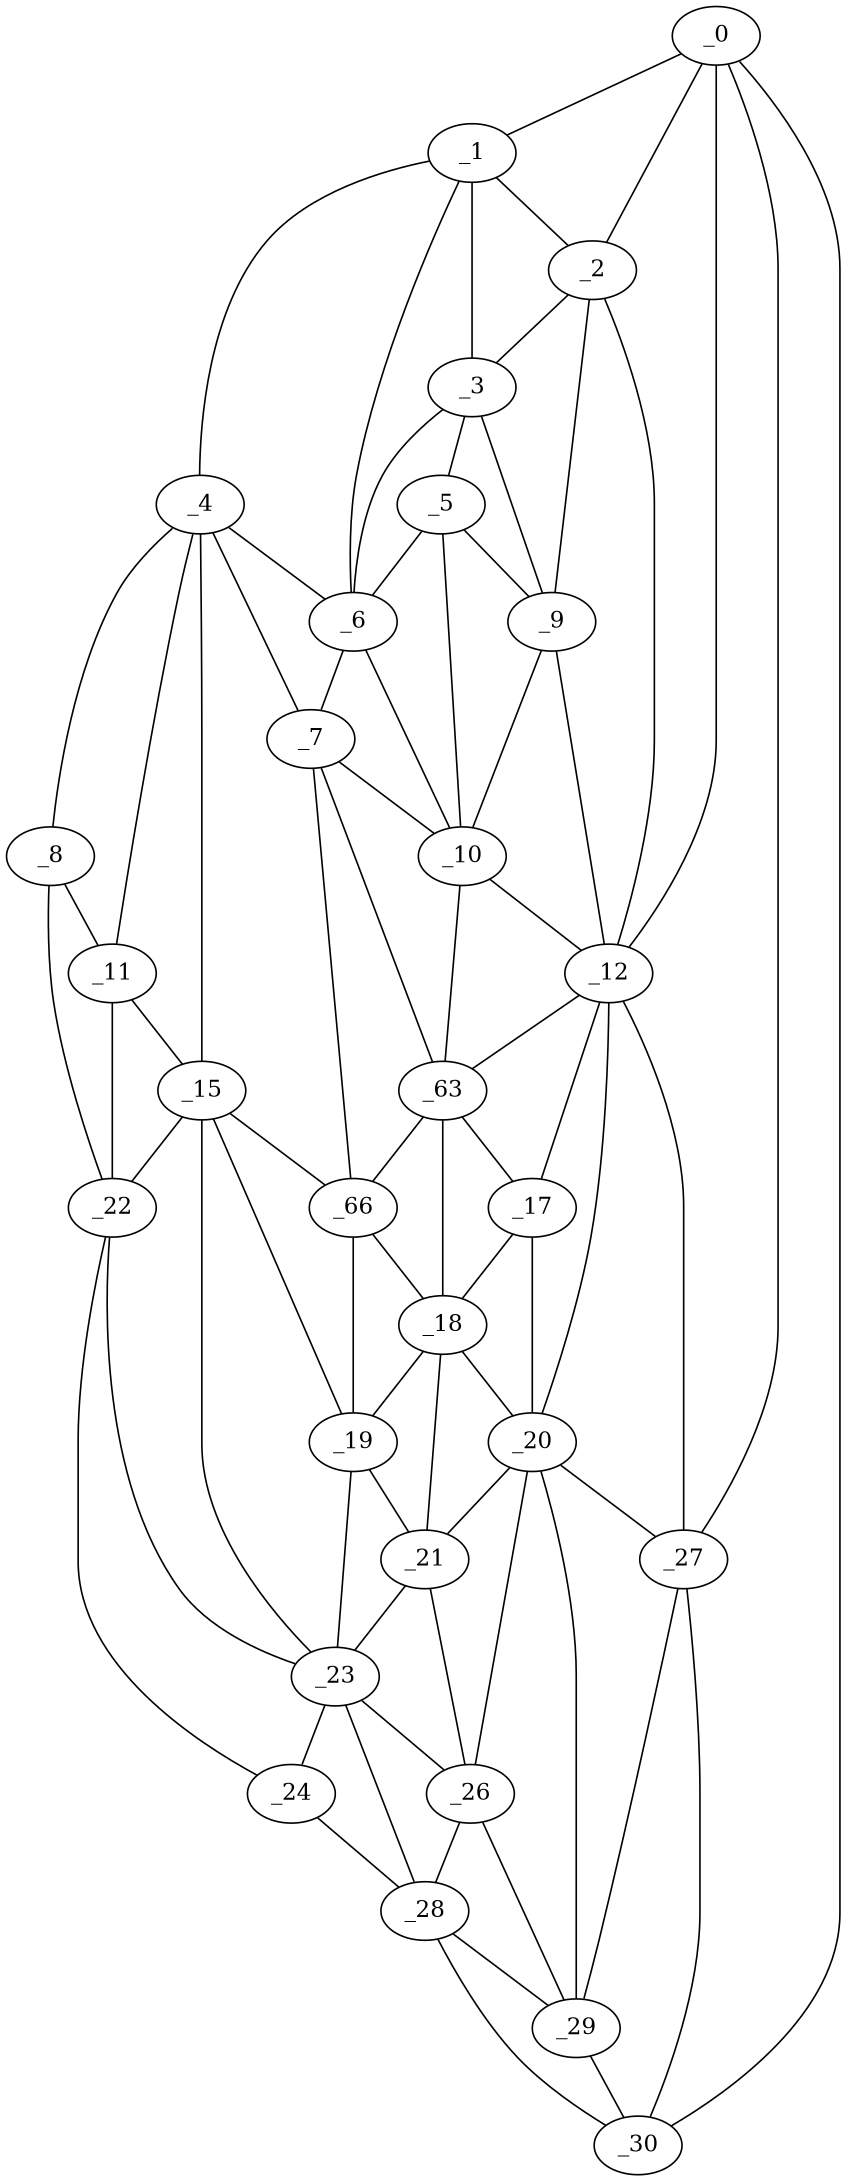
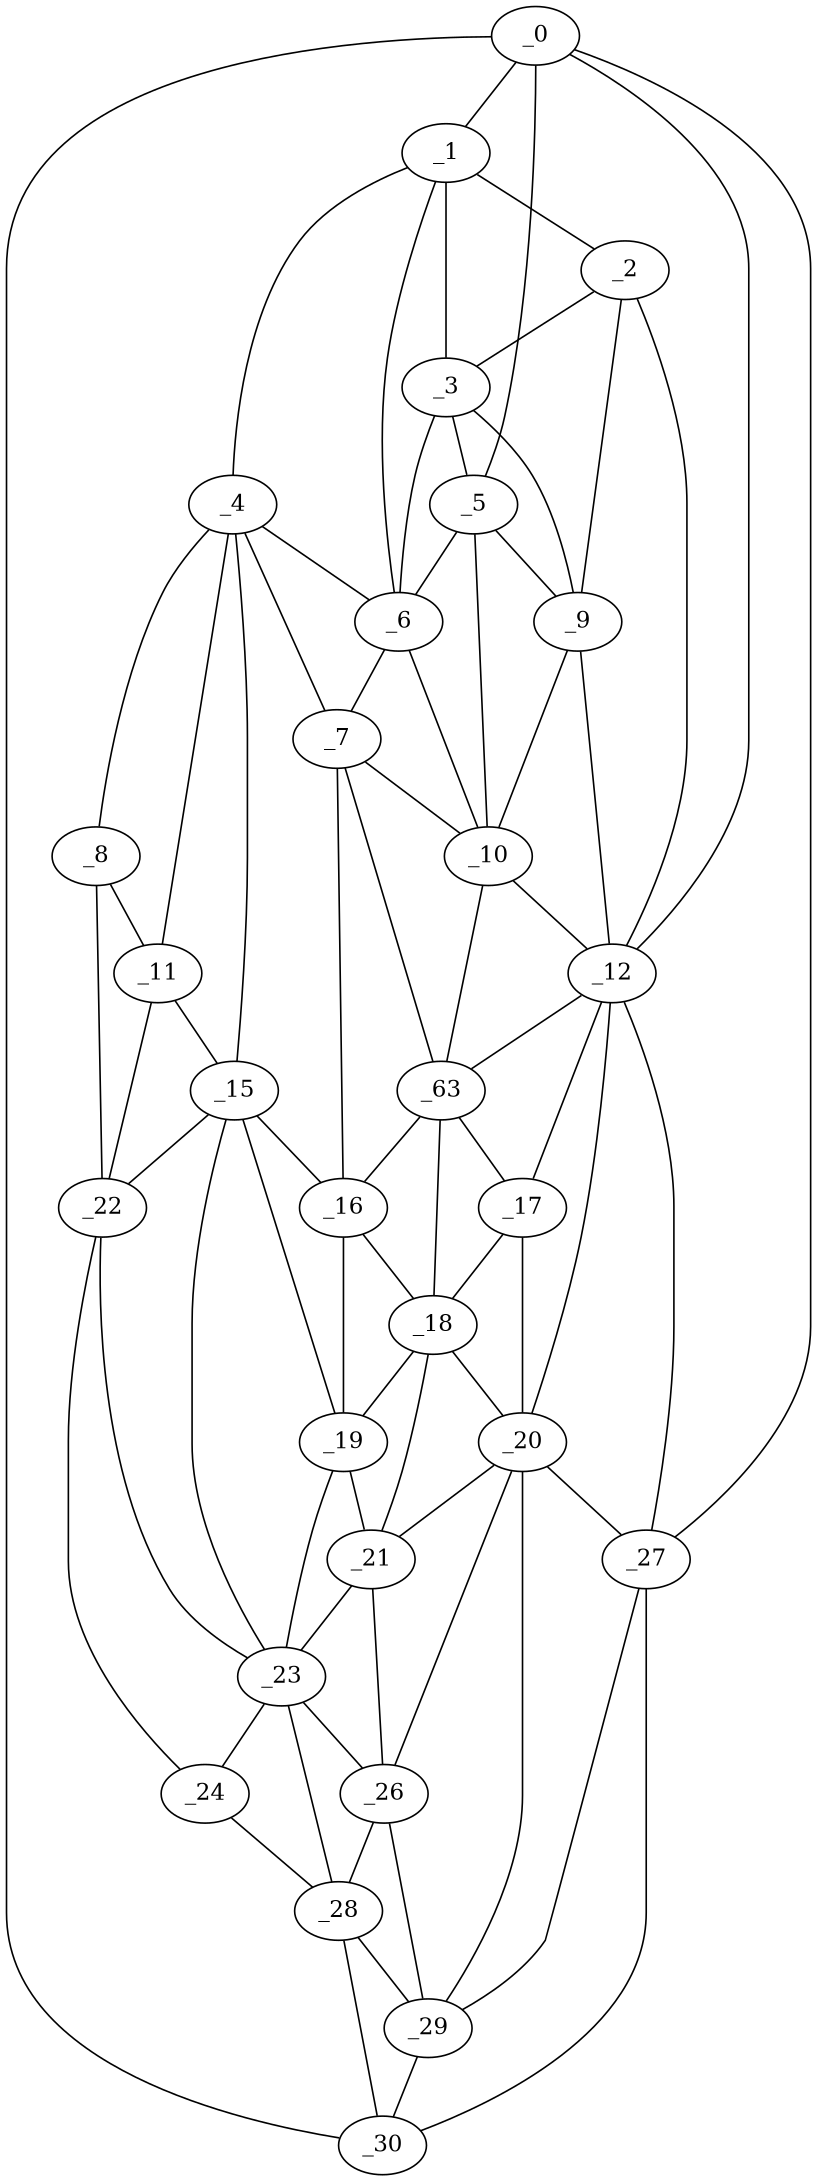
edge "_0" -- "_2": now "_0" -- "_5"
node "_66": label "_66" -> "_16"
